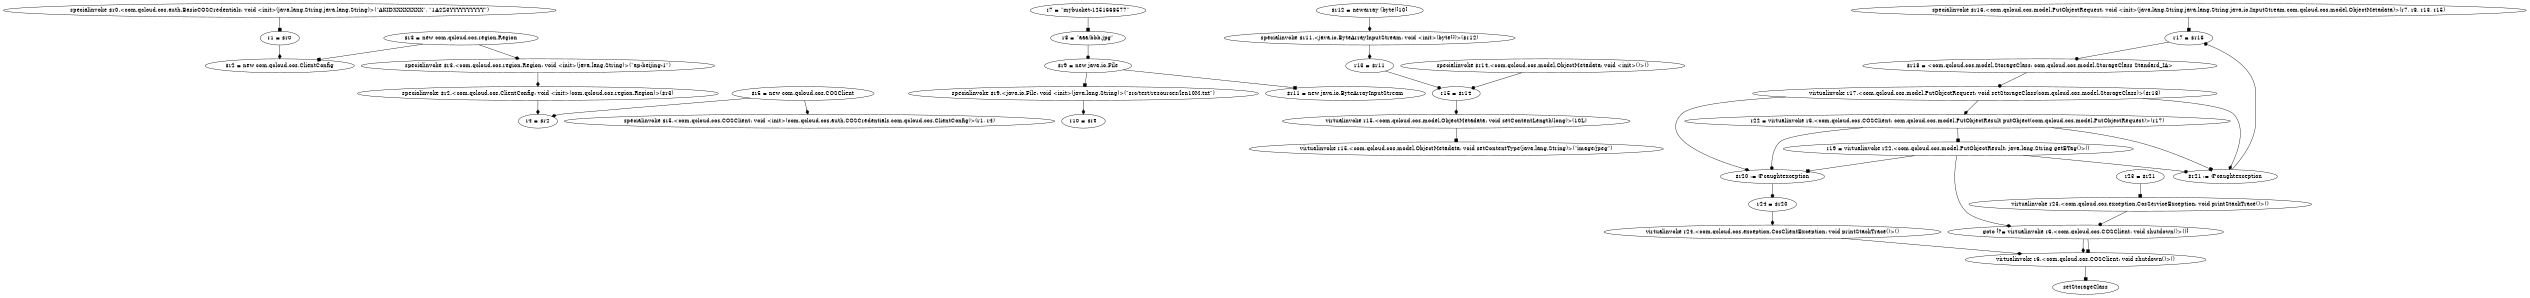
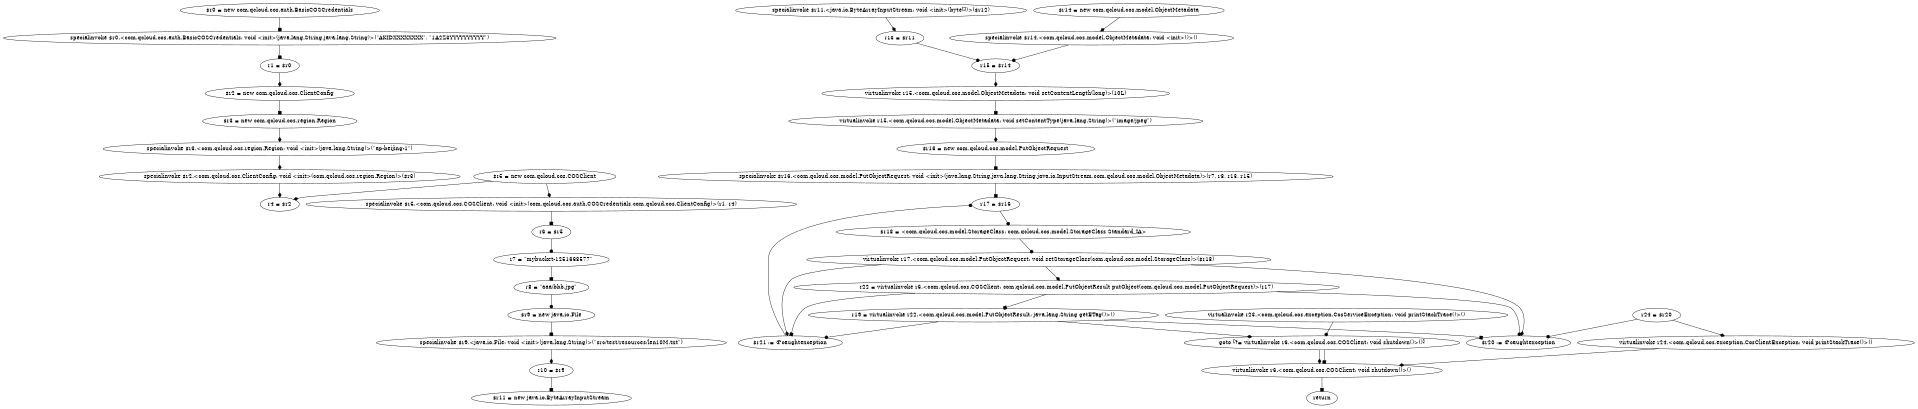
node "$r0 = new com.qcloud.cos.auth.BasicCOSCredentials": added
node "$r14 = new com.qcloud.cos.model.ObjectMetadata": added
node "$r12 = newarray (byte)[10]": removed
edge "$r3 = new com.qcloud.cos.region.Region" -> "$r2 = new com.qcloud.cos.ClientConfig": reversed
edge "$r9 = new java.io.File" -> "$r11 = new java.io.ByteArrayInputStream": now "r10 = $r9" -> "$r11 = new java.io.ByteArrayInputStream"
node "$r16 = new com.qcloud.cos.model.PutObjectRequest": added
node "r23 = $r21": removed
edge "$r20 := @caughtexception" -> "r24 = $r20": reversed
node "r6 = $r5": added
node "setStorageClass": label "setStorageClass" -> "return"
